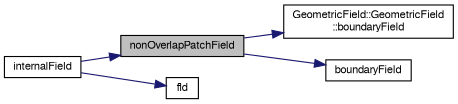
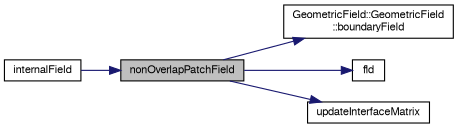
node "boundaryField": label "boundaryField" -> "updateInterfaceMatrix"
edge "internalField" -> "fld": now "nonOverlapPatchField" -> "fld"
